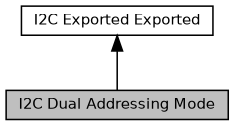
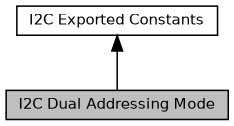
node "I2C Exported Exported": label "I2C Exported Exported" -> "I2C Exported Constants"
